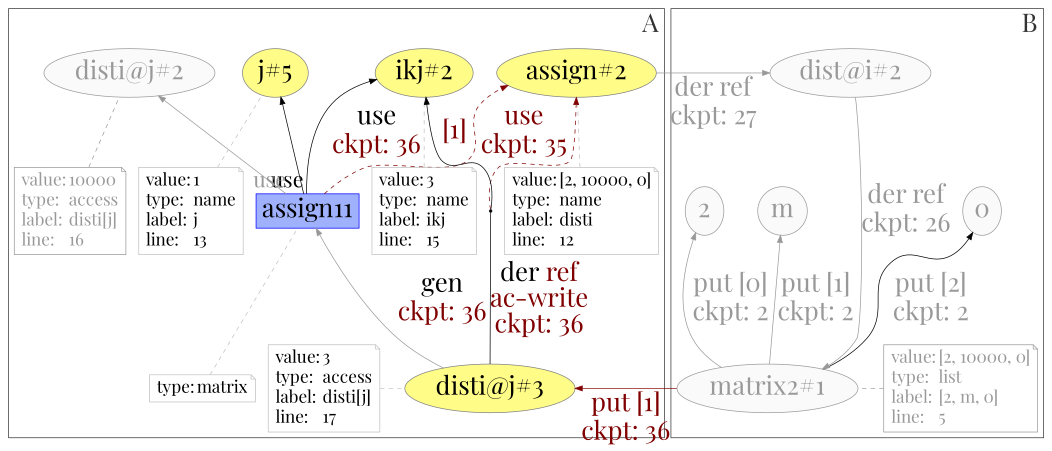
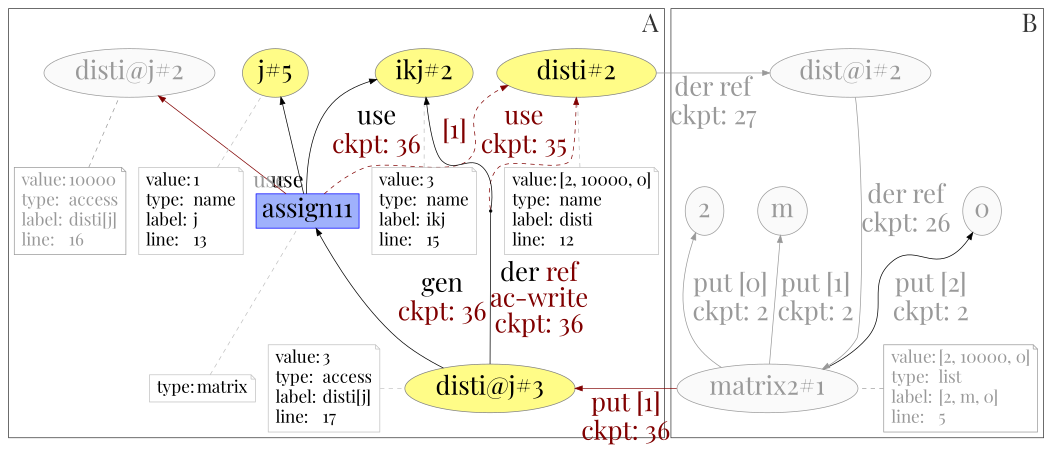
node "assign#2": label "assign#2" -> "disti#2"
edge "assign11" -> "disti@j#2": color #999999 -> #800000
edge "disti@j#3" -> "assign11": color #999999 -> black
